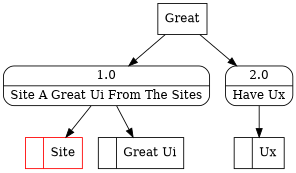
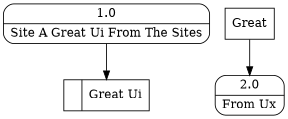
edge "Great" -> "1.0": removed
node "2.0": text "Have Ux" -> "From Ux"
node "Site": removed
node "Ux": removed
